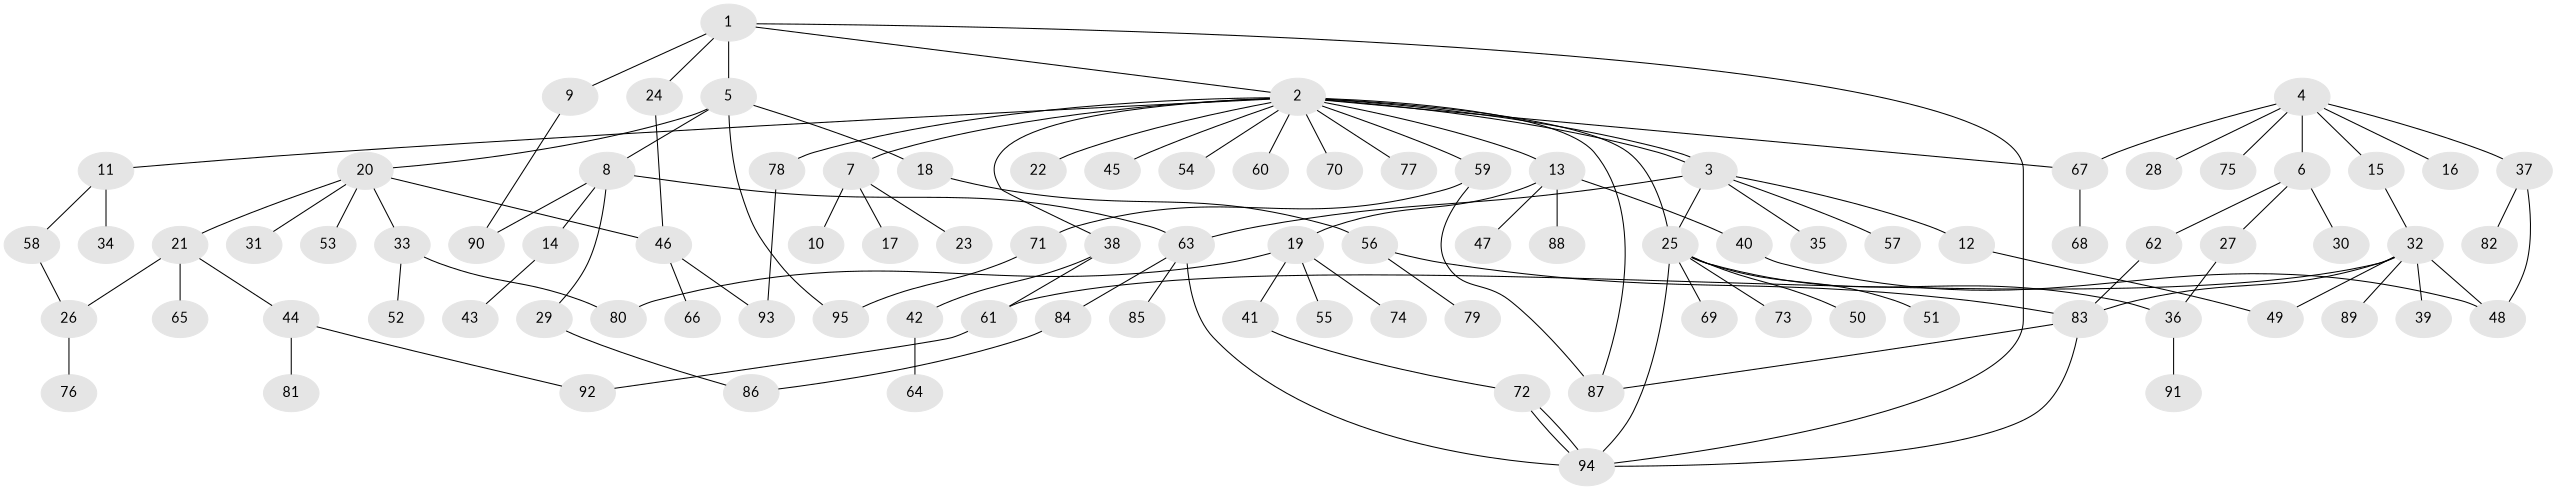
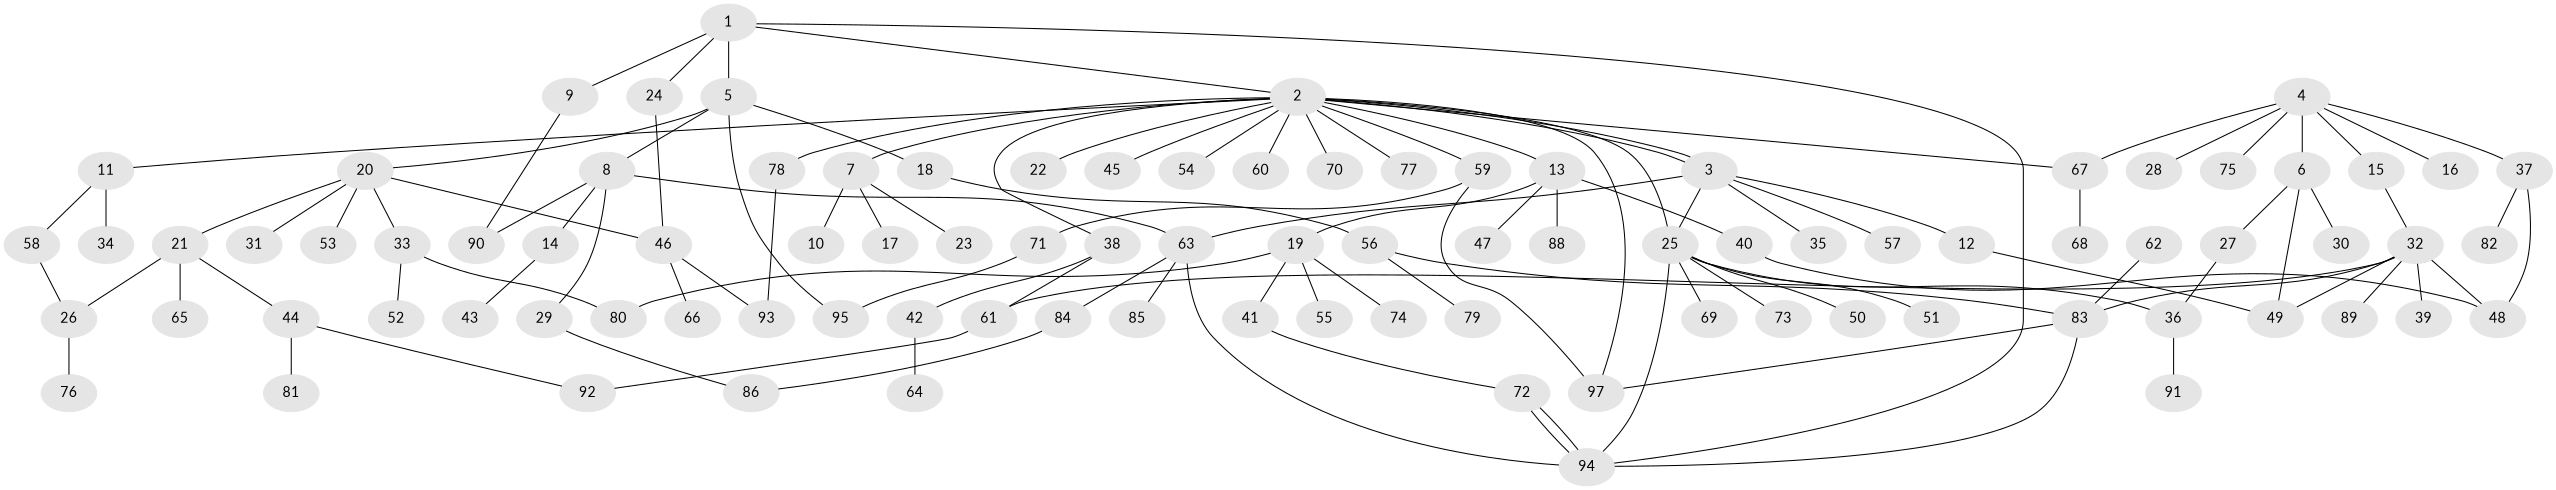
edge "6" -- "62": now "6" -- "49"
node "87": label "87" -> "97"
